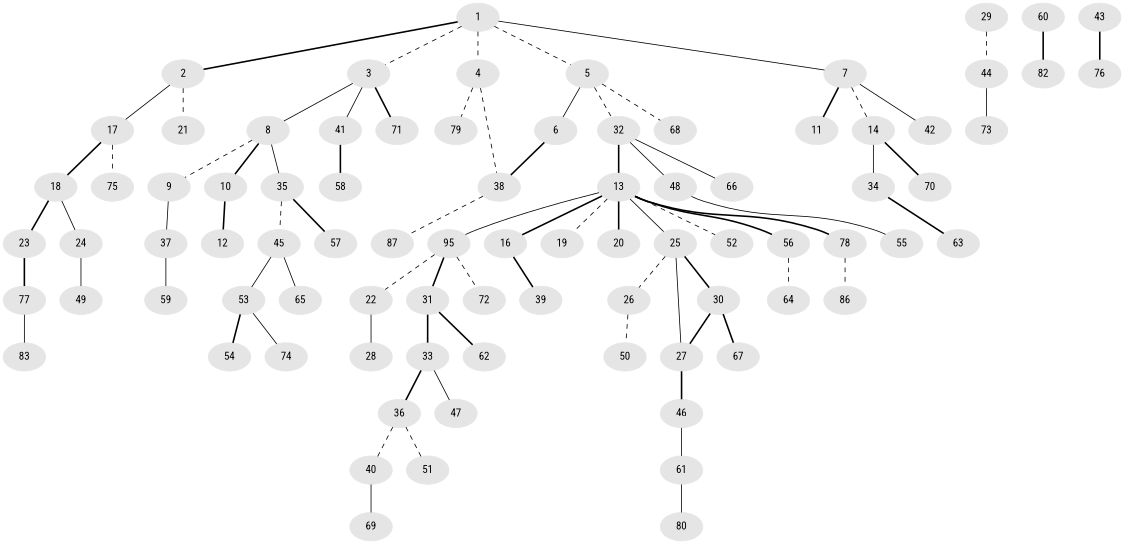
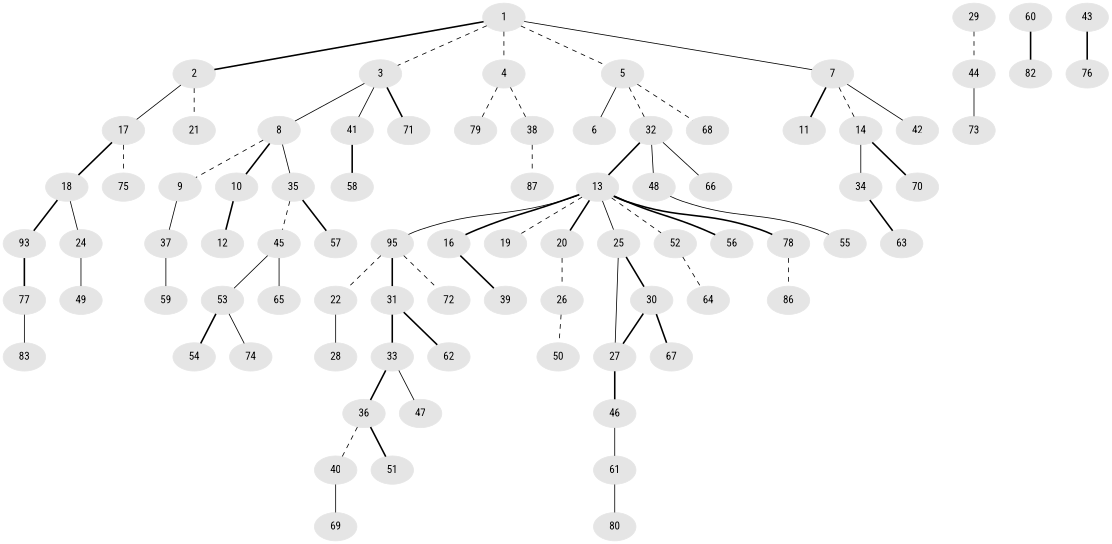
edge "6" -- "38": removed
node "23": label "23" -> "93"
edge "25" -- "26": now "20" -- "26"
edge "56" -- "64": now "52" -- "64"
edge "36" -- "51": style dashed -> bold
